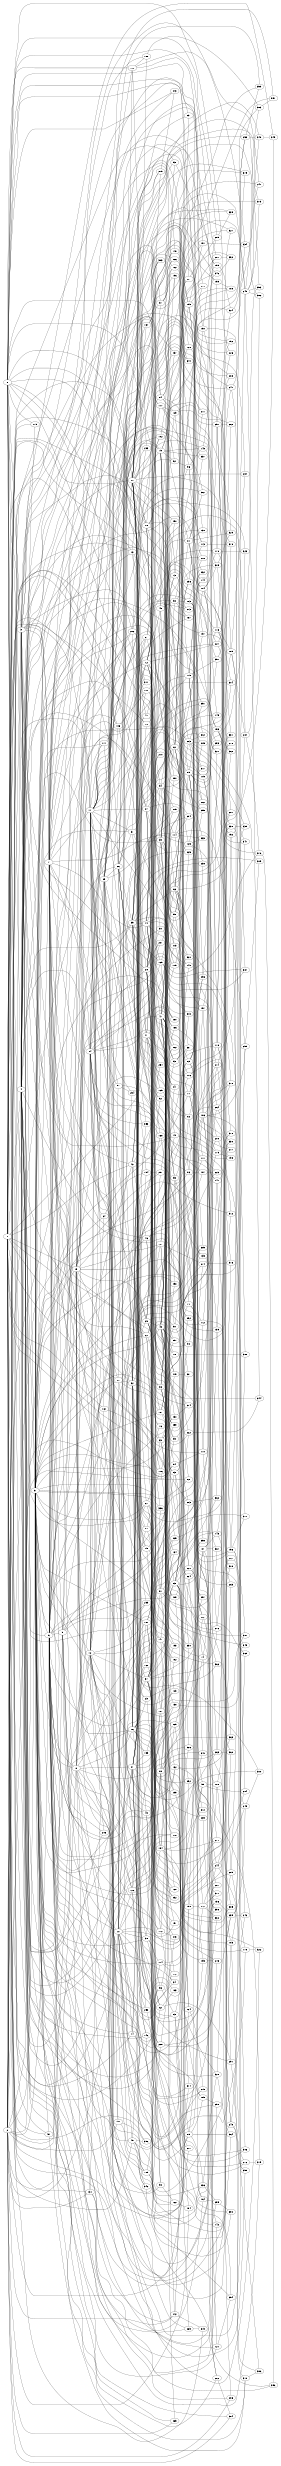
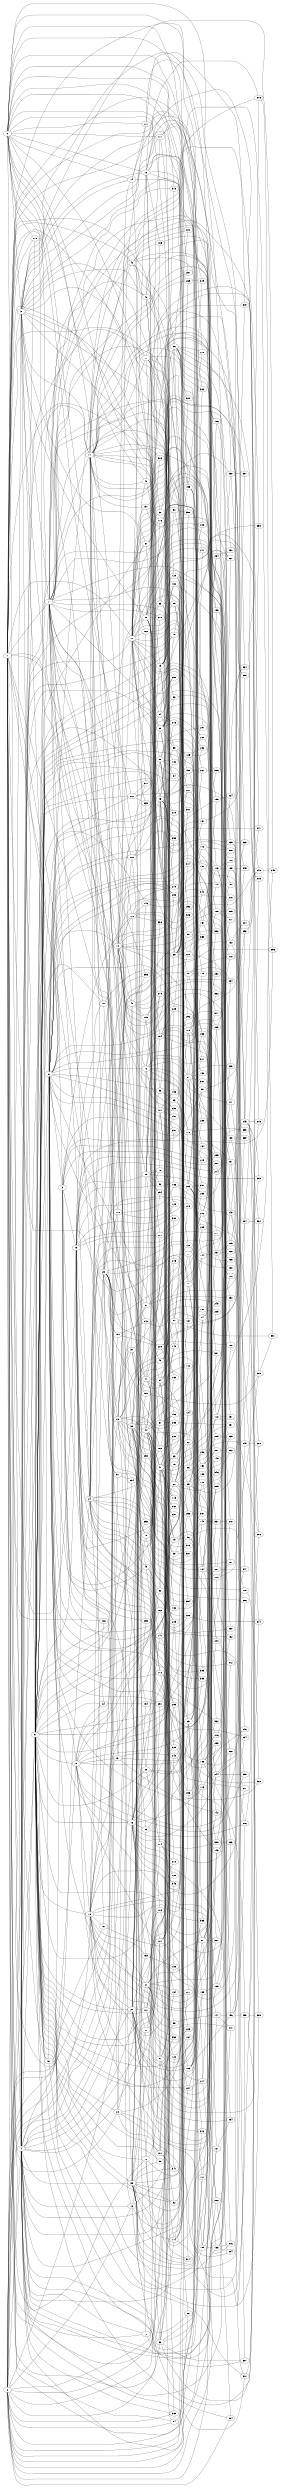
edge "0" -- "88": removed
edge "150" -- "131": added
